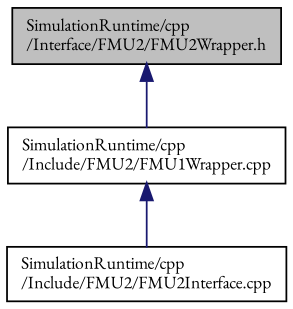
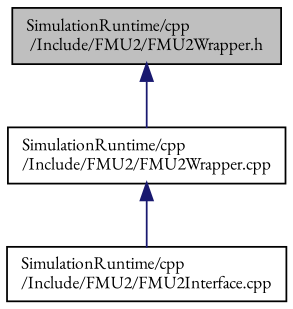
node "SimulationRuntime/cpp /Interface/FMU2/FMU2Wrapper.h": label "SimulationRuntime/cpp /Interface/FMU2/FMU2Wrapper.h" -> "SimulationRuntime/cpp /Include/FMU2/FMU2Wrapper.h"
node "SimulationRuntime/cpp /Include/FMU2/FMU1Wrapper.cpp": label "SimulationRuntime/cpp /Include/FMU2/FMU1Wrapper.cpp" -> "SimulationRuntime/cpp /Include/FMU2/FMU2Wrapper.cpp"
